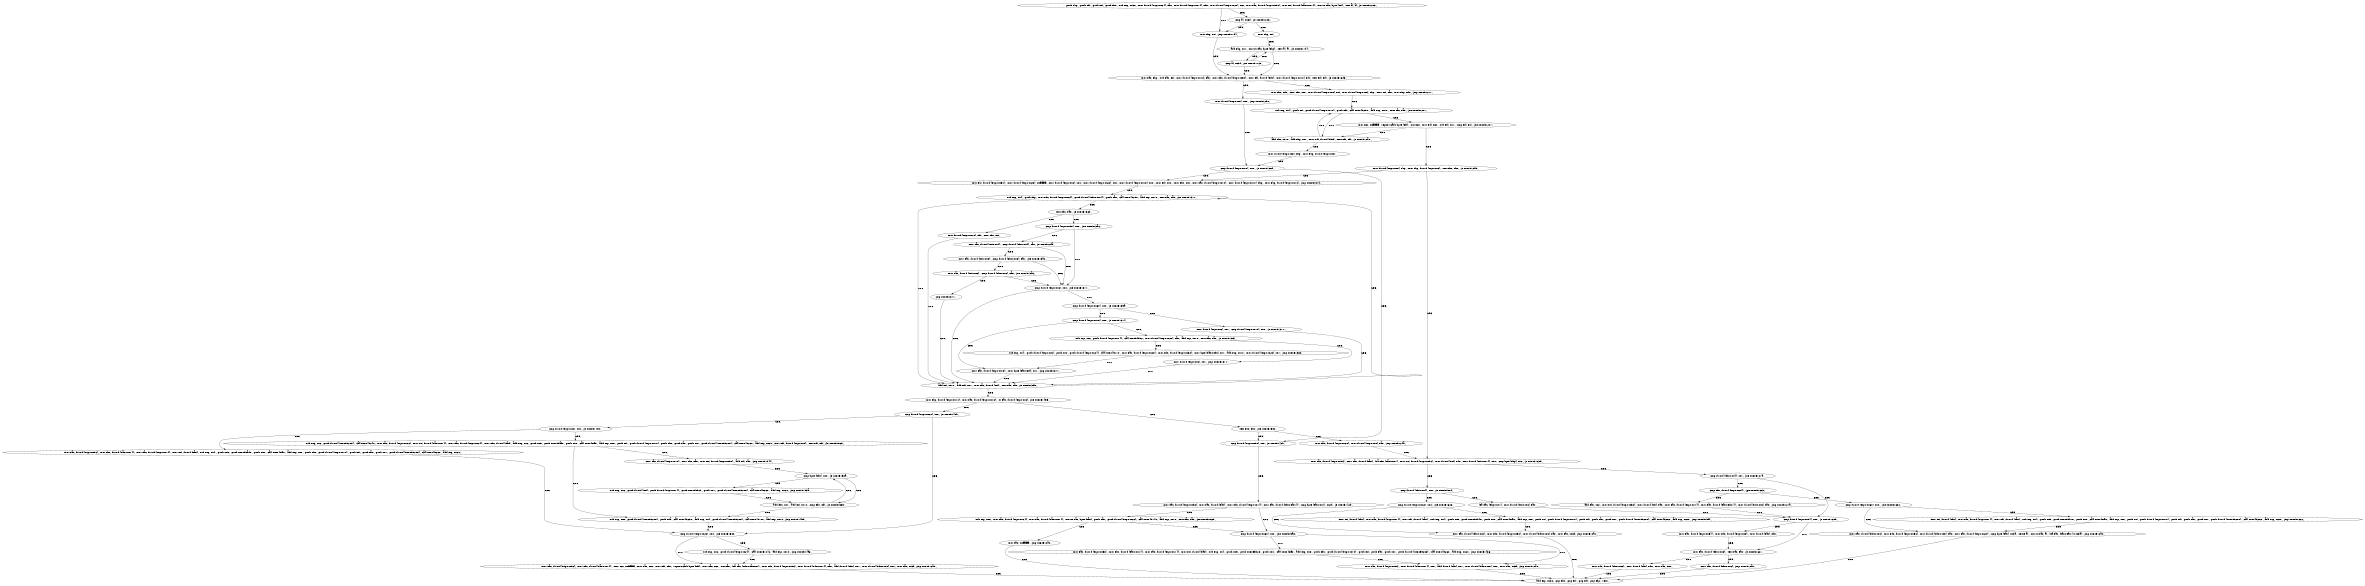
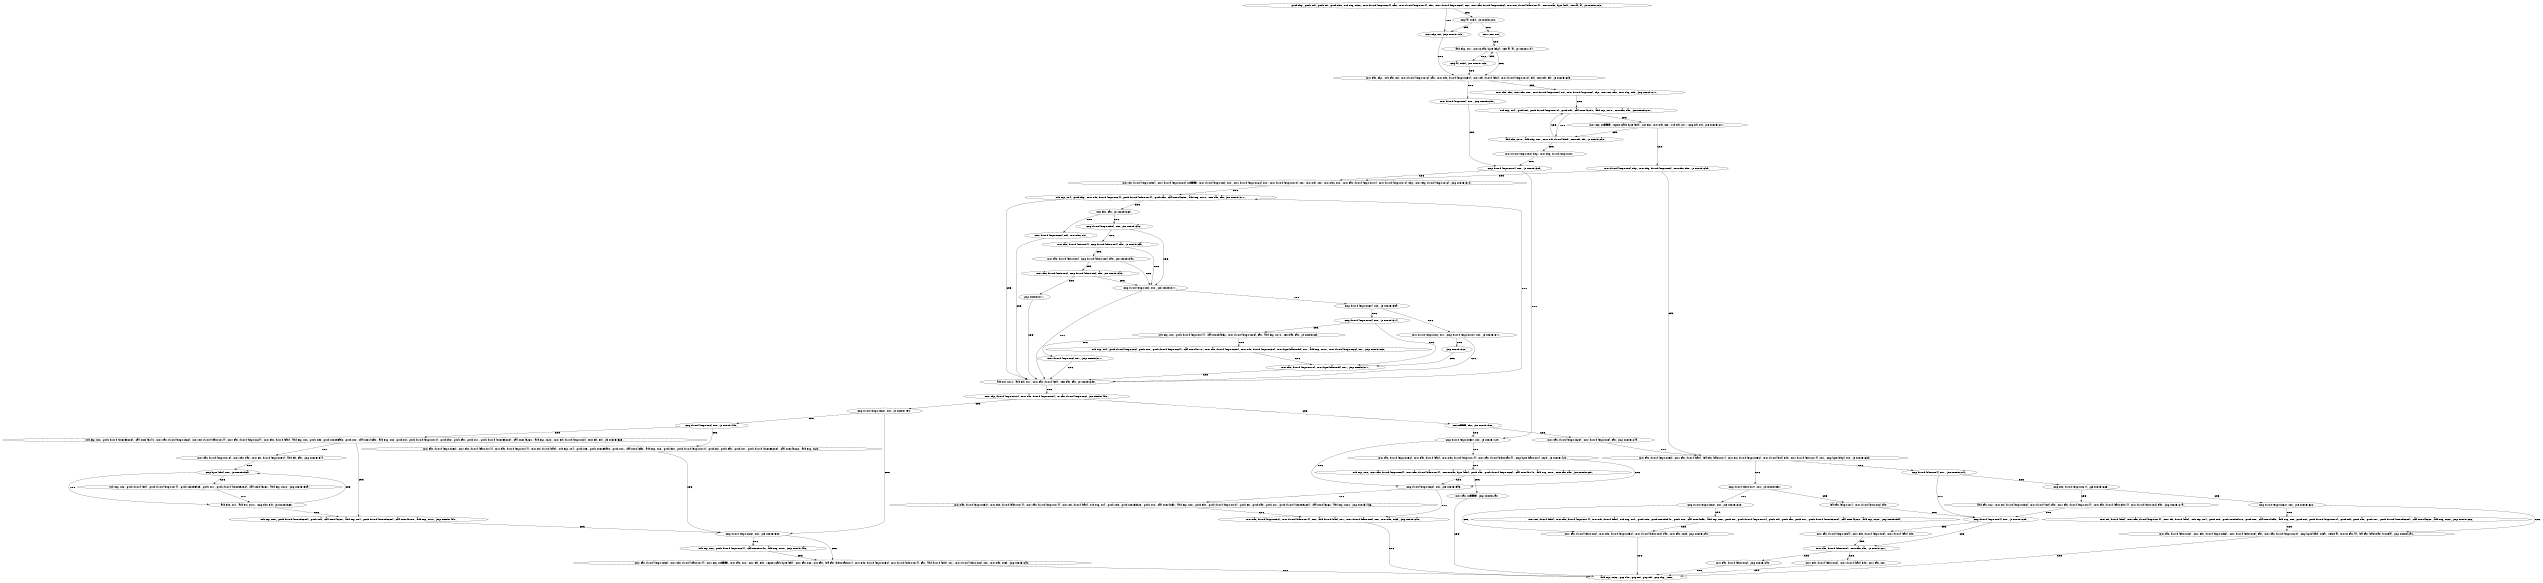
node "'mov ebp, esi', 'jmp 0x80511d4',": label "'mov ebp, esi', 'jmp 0x80511d4'," -> "'mov ebp, esi', 'jmp 0x80511d0',"
node "'mov ebp, esi',": label "'mov ebp, esi'," -> "'mov retn, esi',"
node "'jmp 0x80513c5',": added
node "'test ebx, ebx', 'jne 0x80515e0',": label "'test ebx, ebx', 'jne 0x80515e0'," -> "'test xffffffff, ebx', 'jne 0x80515e0',"
edge "'cmp dword [esp+0x58], 0x0', 'je 0x805142b'," -> "'cmp dword [esp+0x60], 0x0', 'jne 0x80515a3',": added, label "CFG"
node "'mov eax, 0xffffffff', 'jmp 0x60512a0',": label "'mov eax, 0xffffffff', 'jmp 0x60512a0'," -> "'mov eax, 0xffffffff', 'jmp 0x80512a0',"
